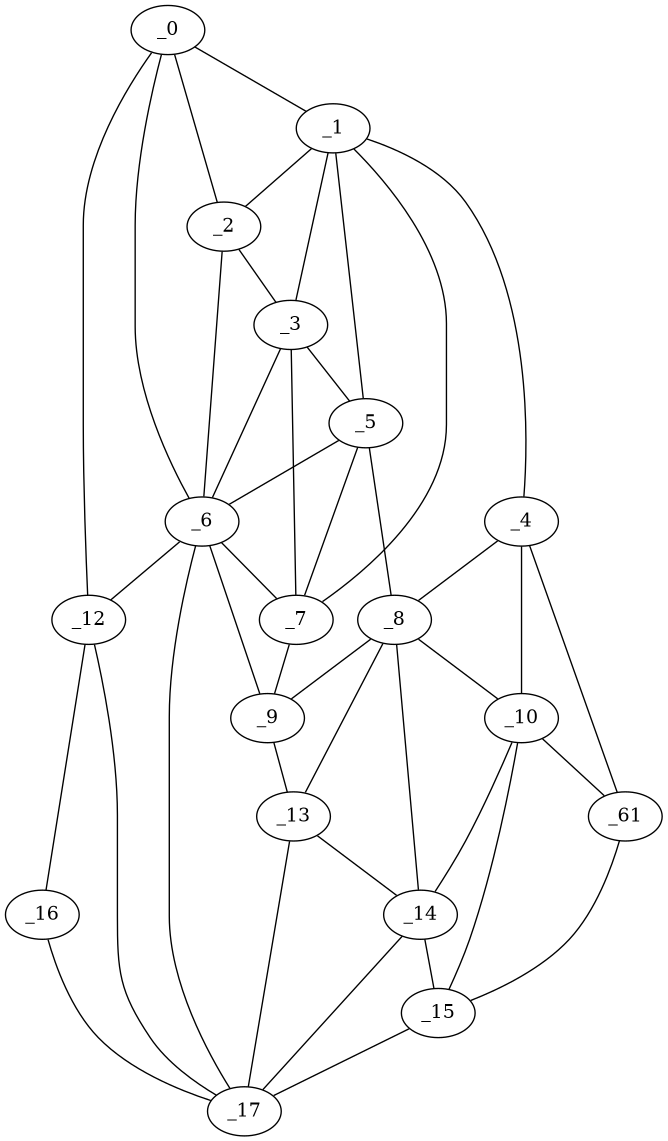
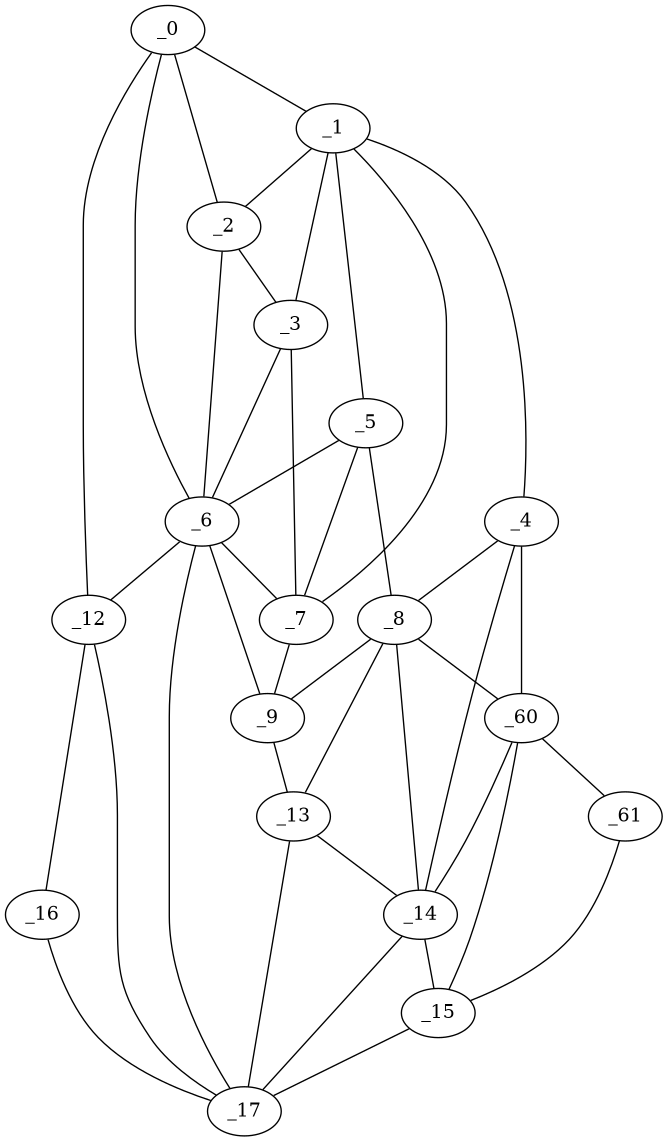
edge "_3" -- "_5": removed
edge "_4" -- "_61": now "_4" -- "_14"
node "_10": label "_10" -> "_60"
